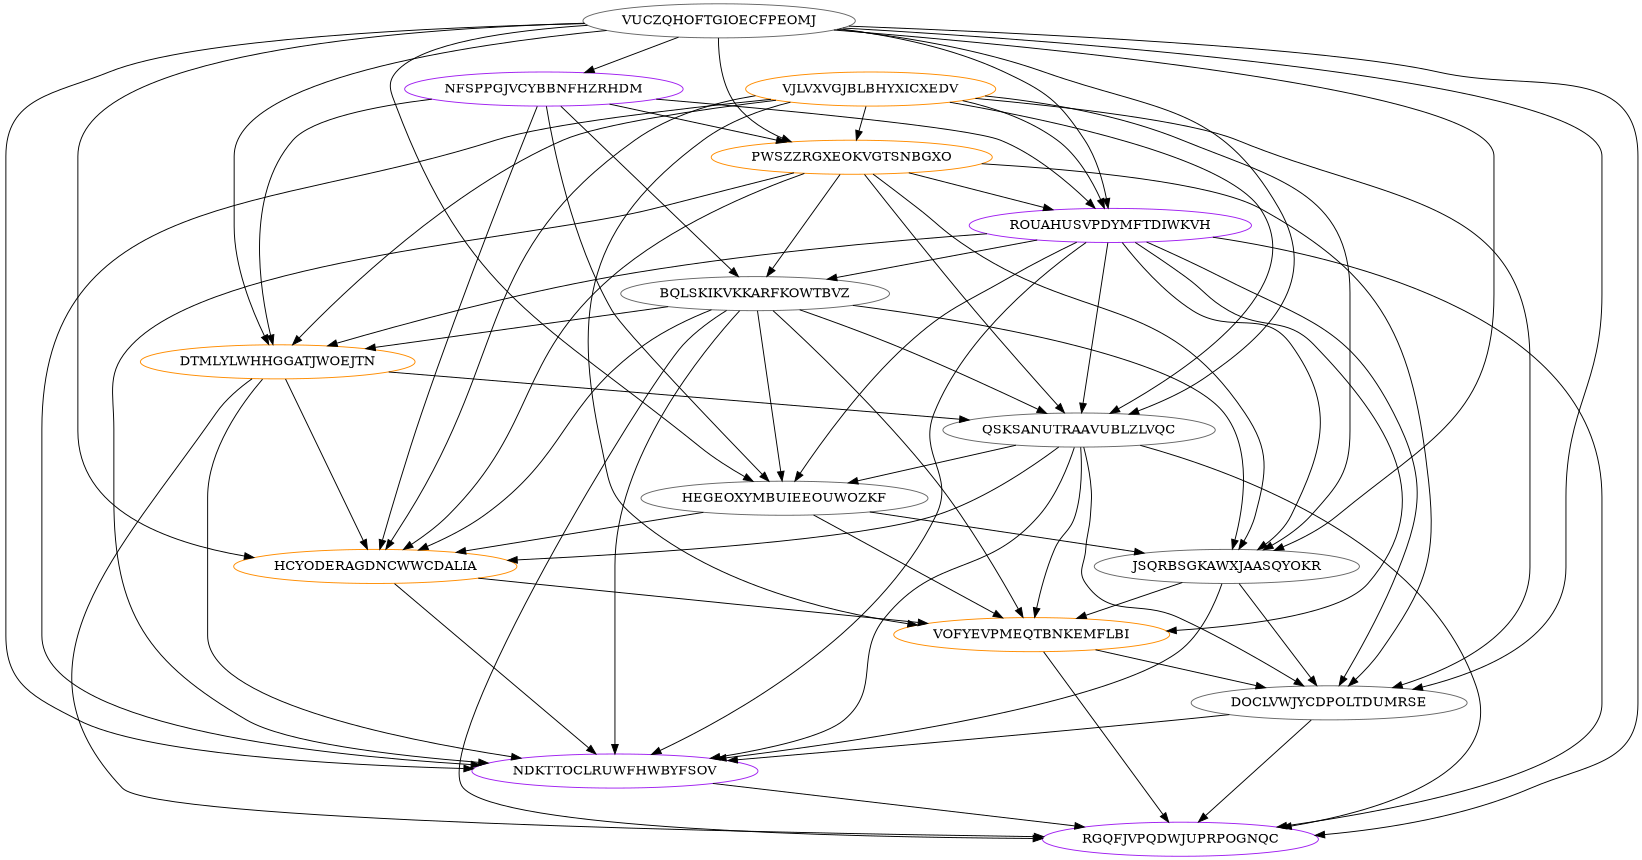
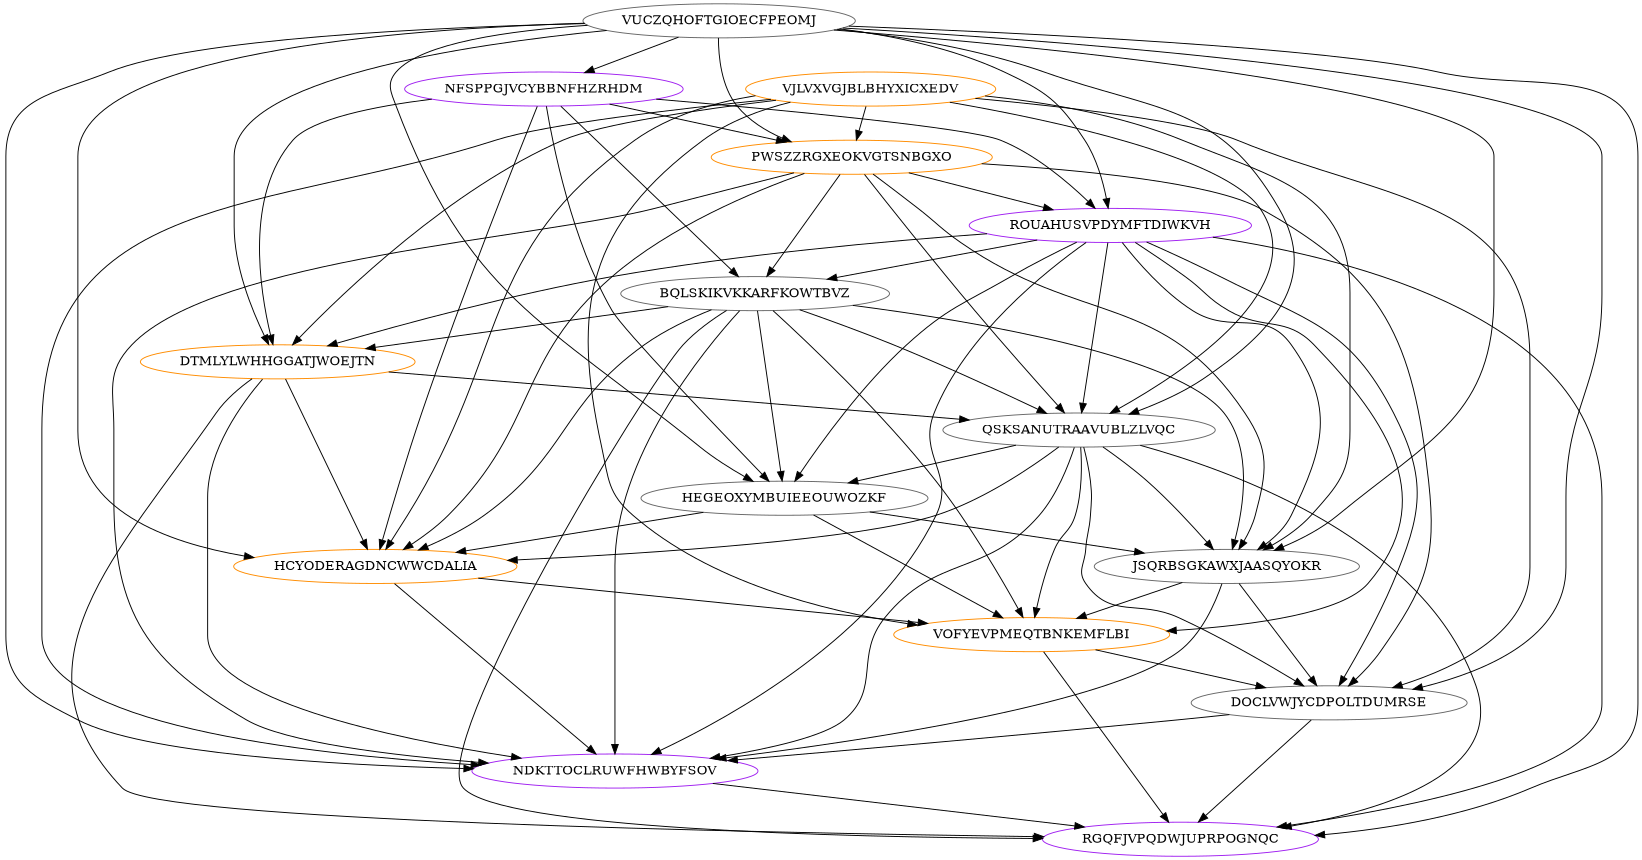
edge "VJLVXVGJBLBHYXICXEDV" -> "ROUAHUSVPDYMFTDIWKVH": removed
edge "QSKSANUTRAAVUBLZLVQC" -> "JSQRBSGKAWXJAASQYOKR": added
